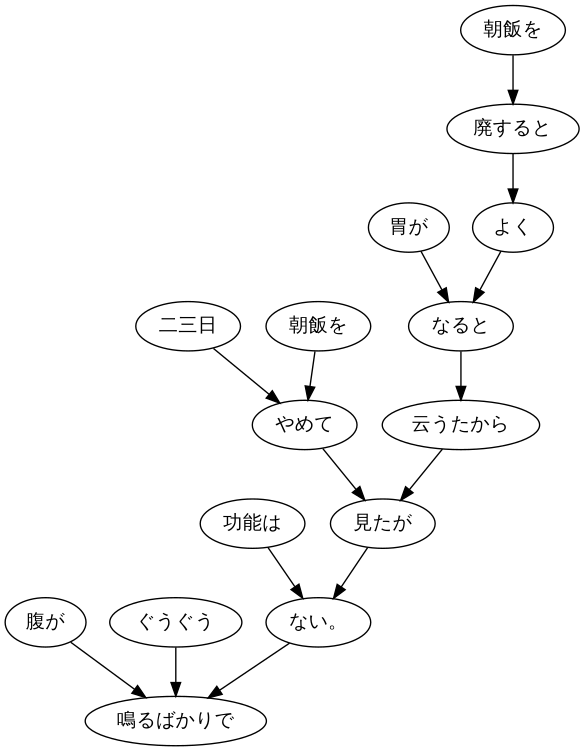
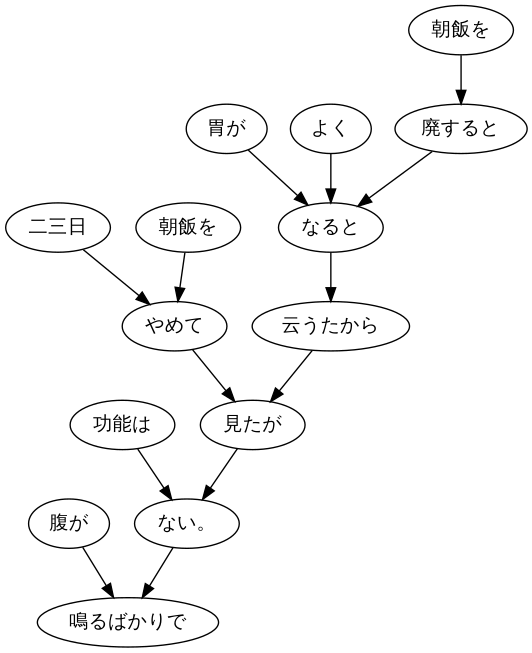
edge "廃すると" -> "よく": now "廃すると" -> "なると"
node "ぐうぐう": removed
